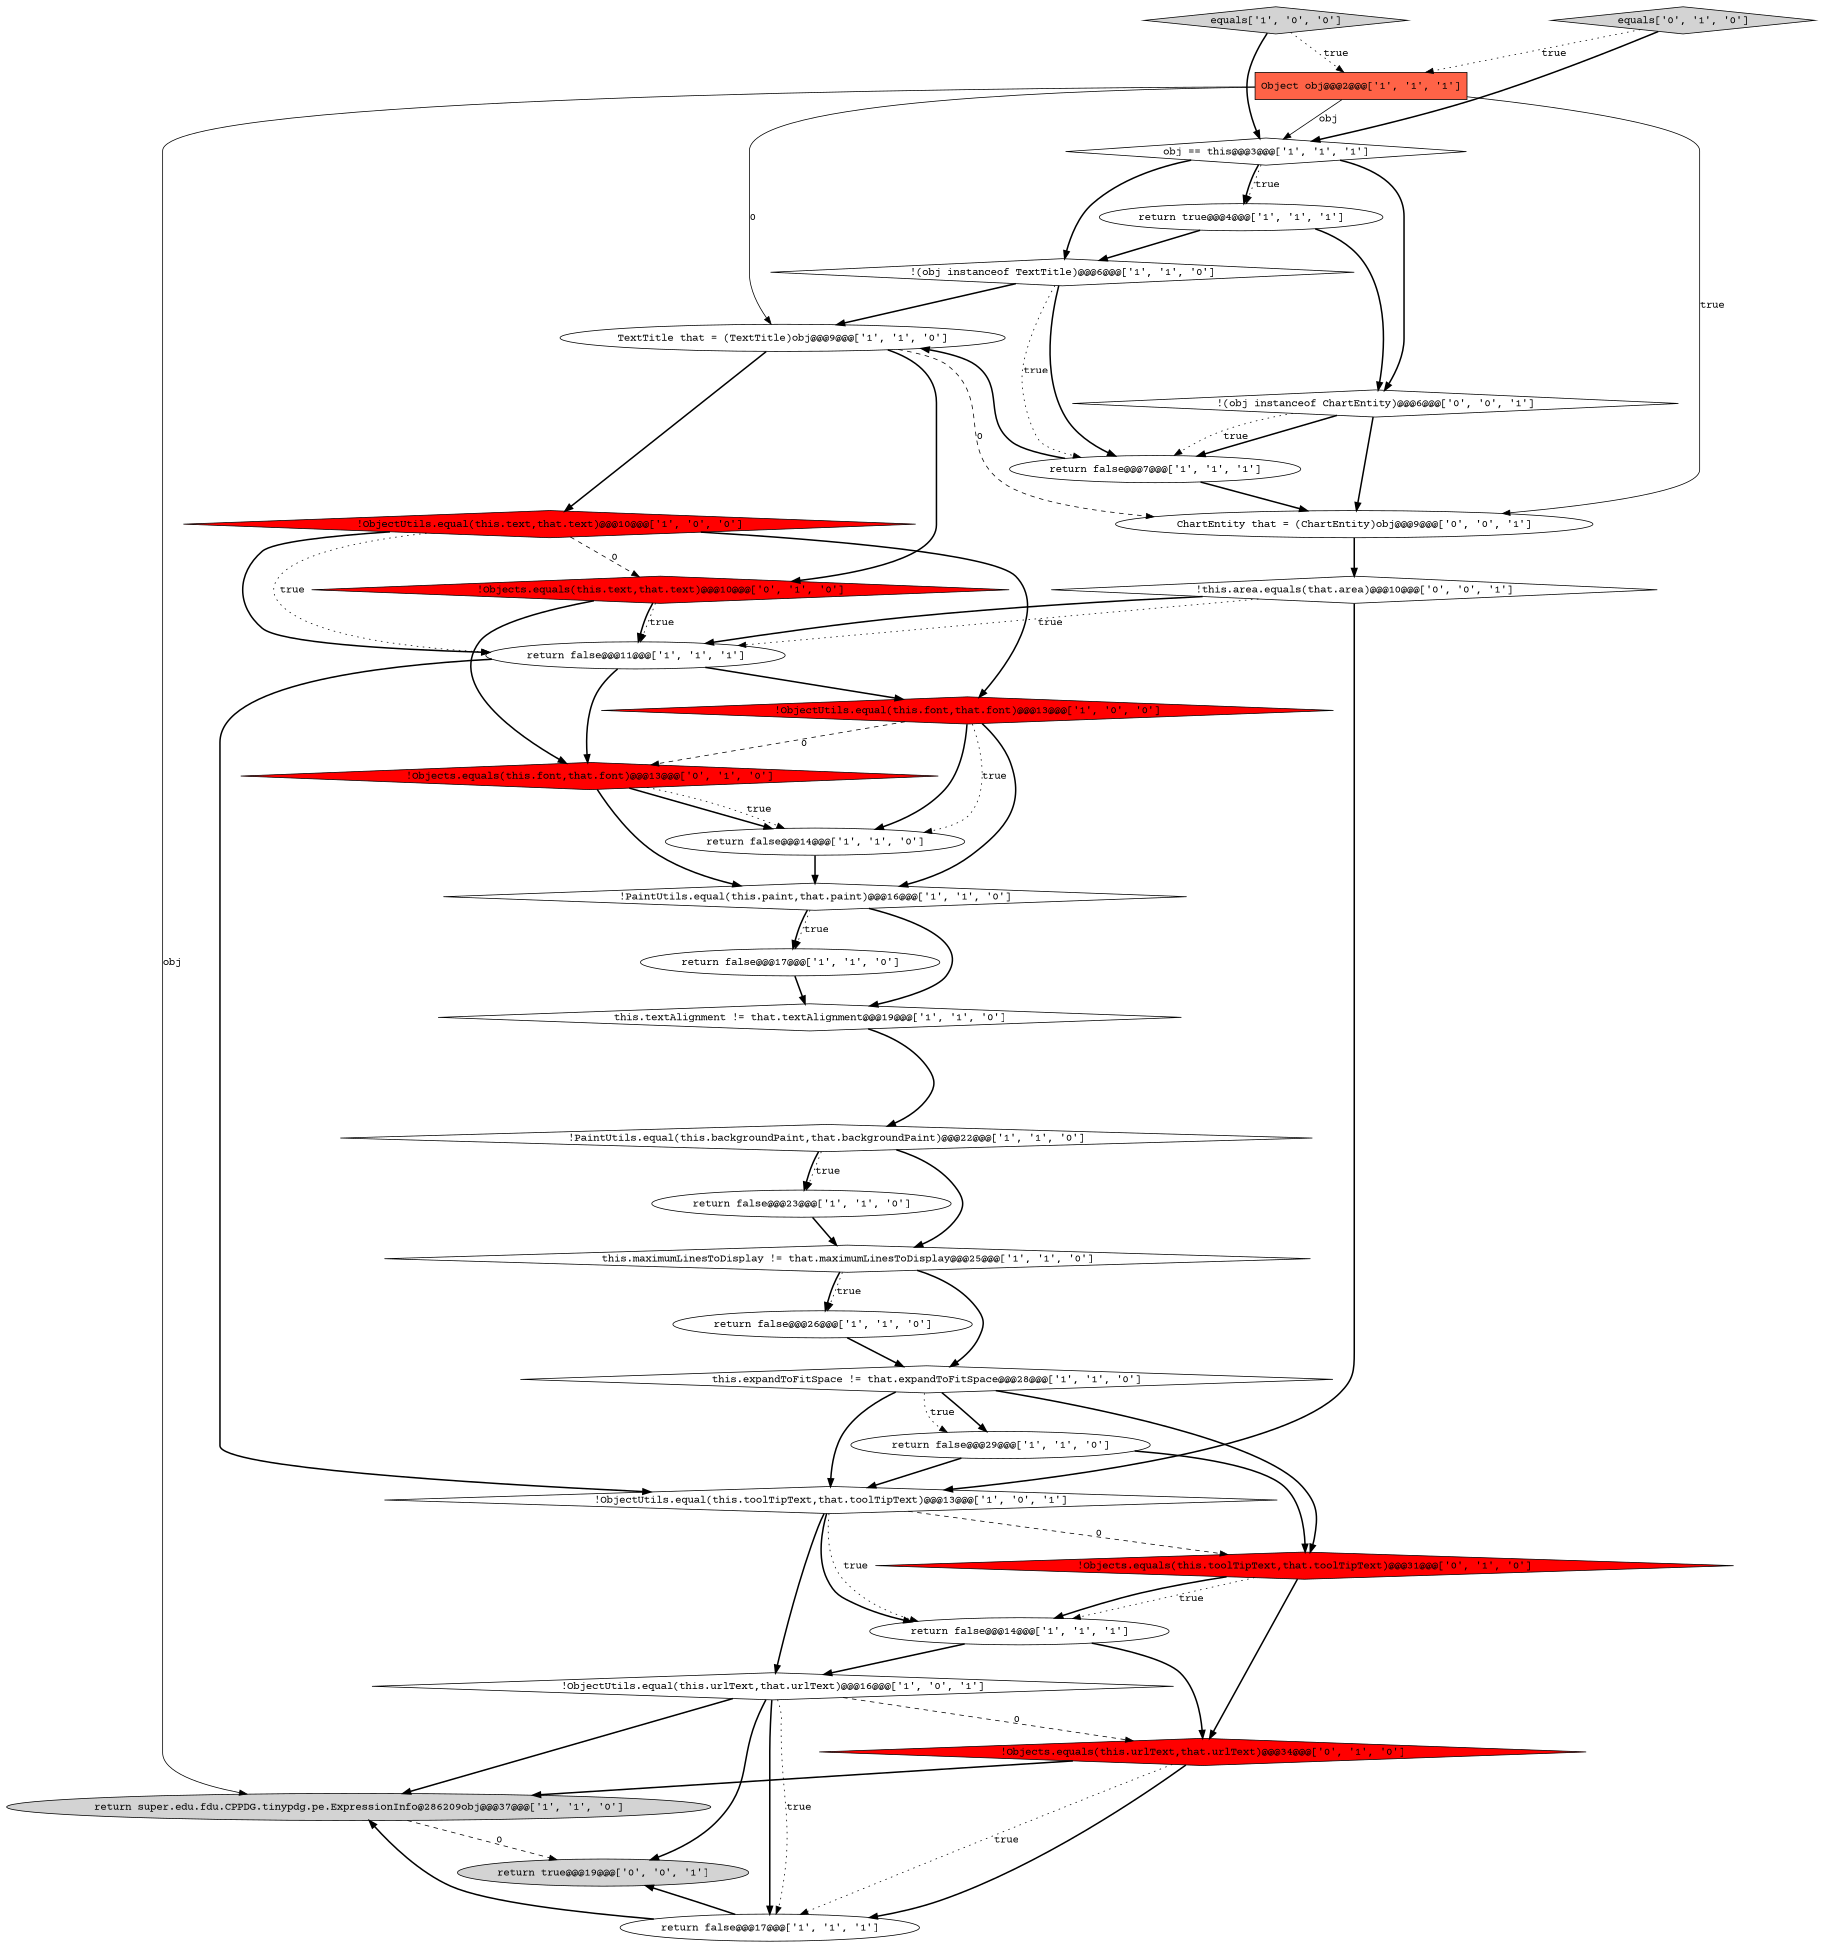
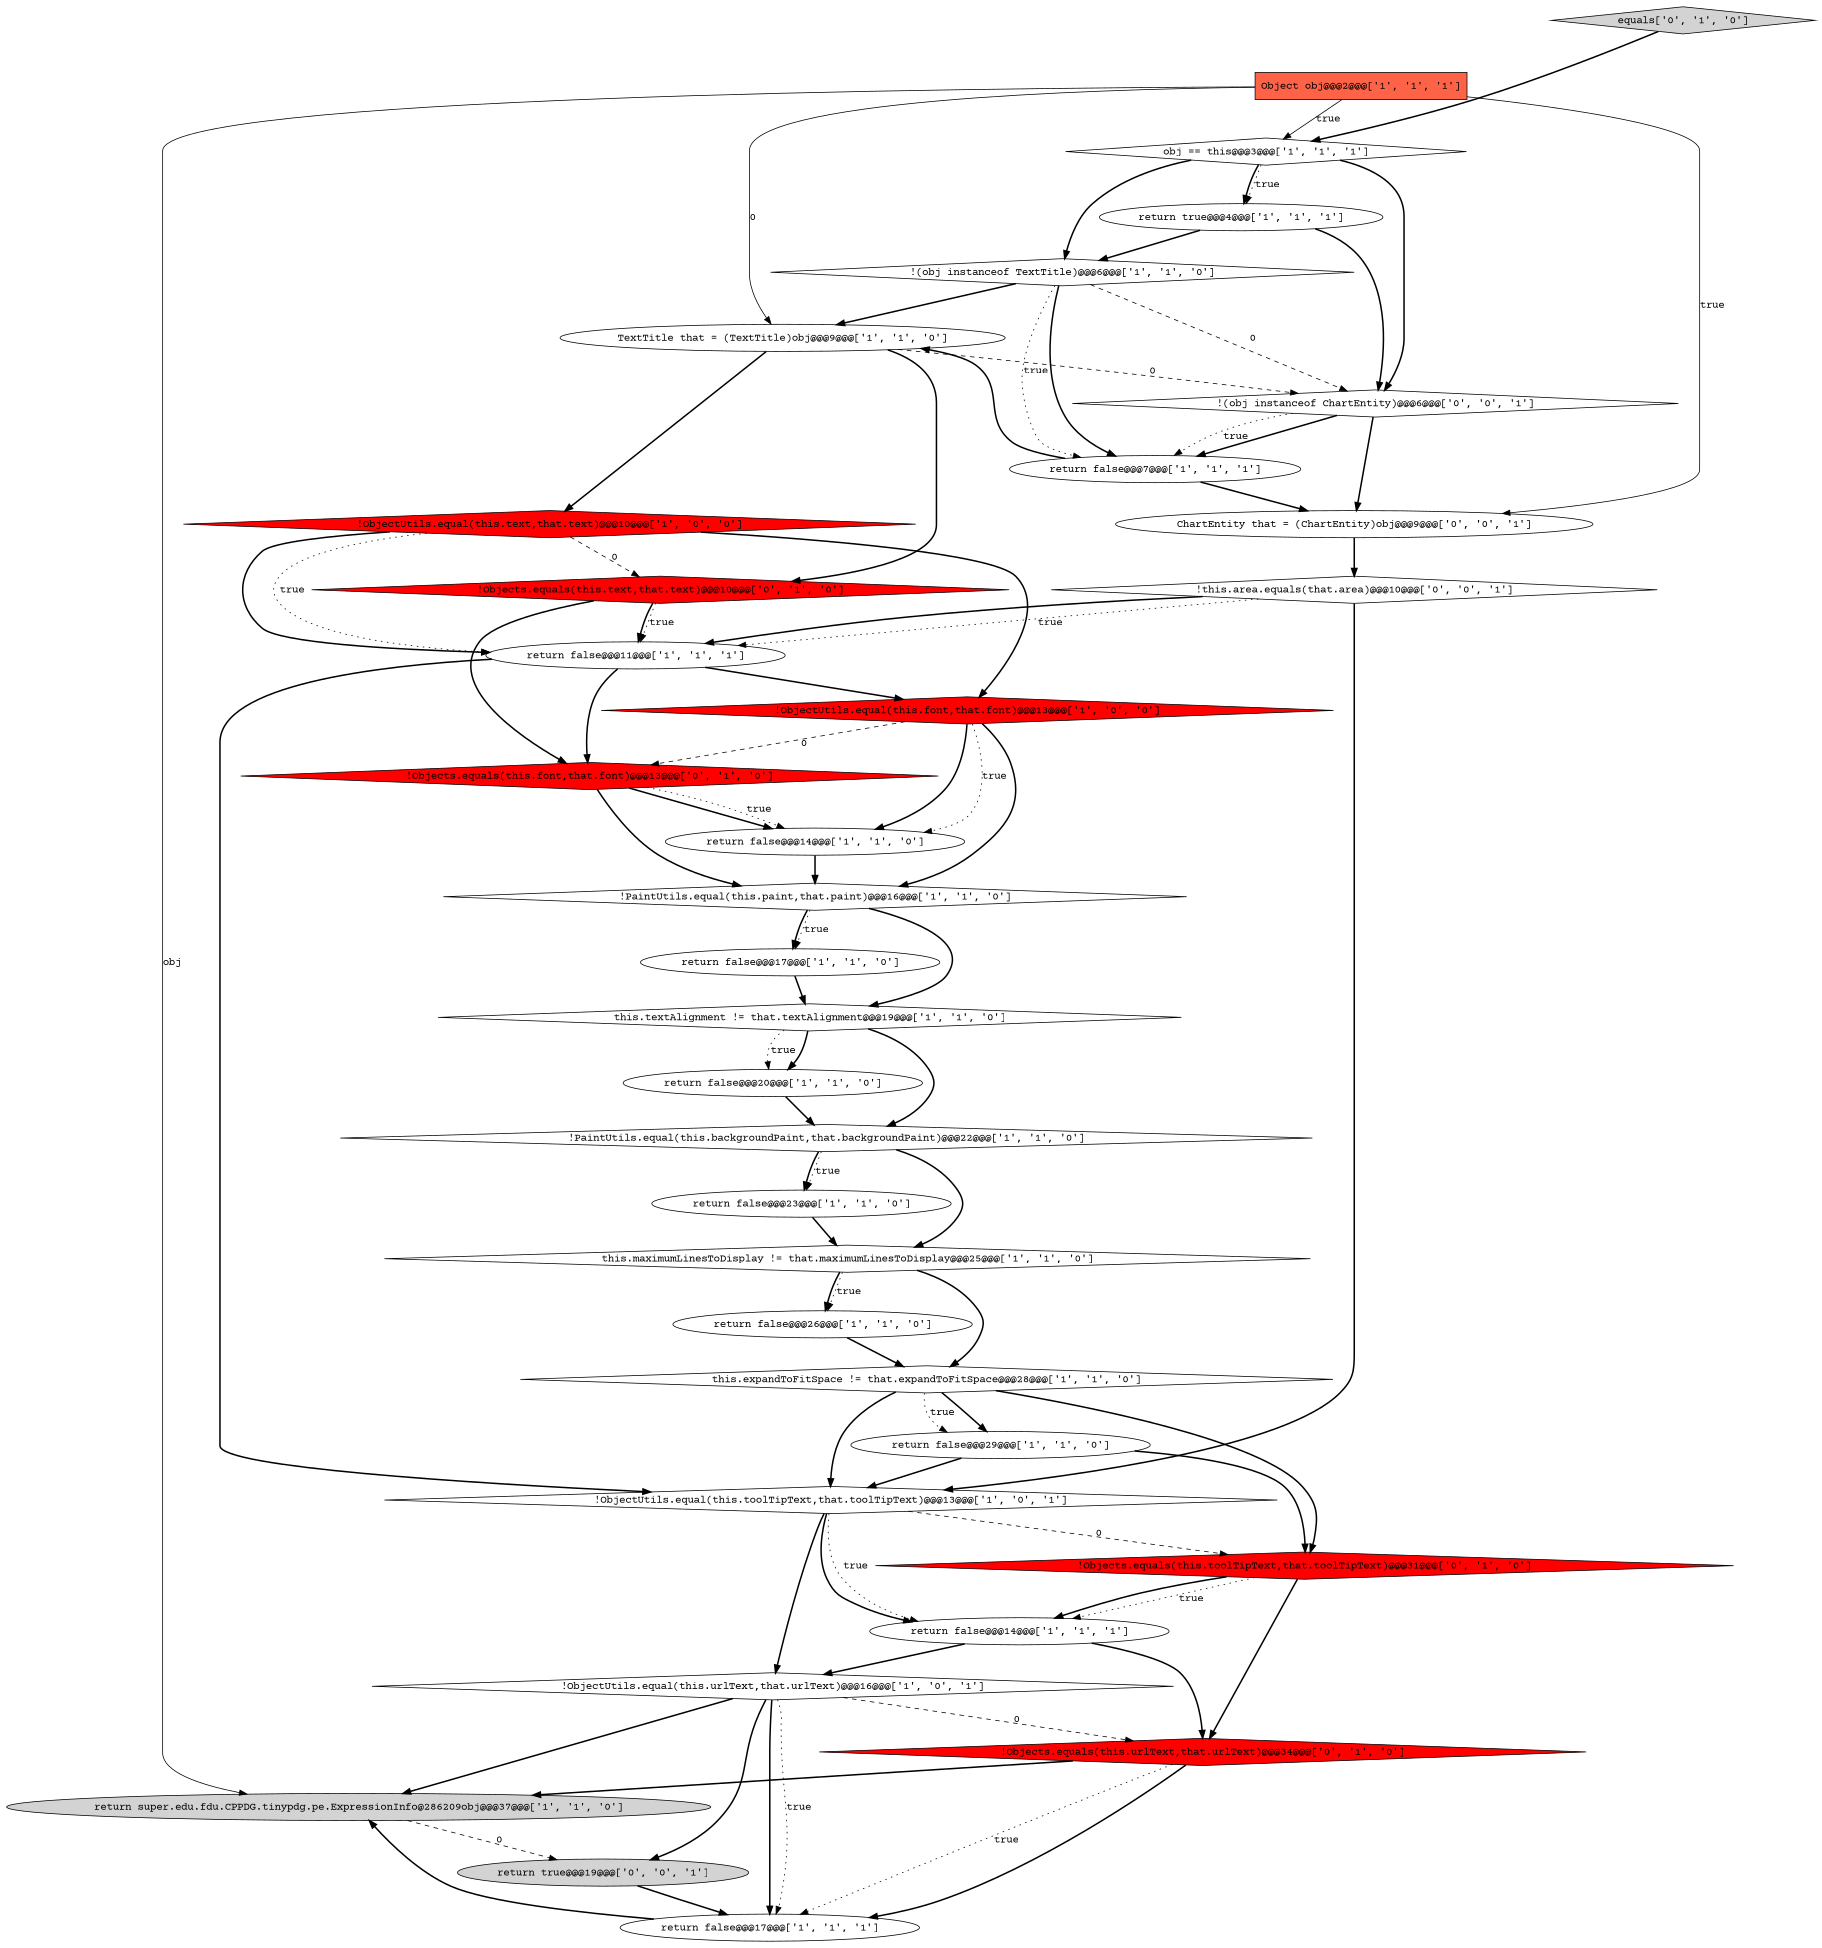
node "equals['1', '0', '0']": removed
edge "equals['0', '1', '0']" -> "Object obj@@@2@@@['1', '1', '1']": removed, label "true"
edge "Object obj@@@2@@@['1', '1', '1']" -> "obj == this@@@3@@@['1', '1', '1']": label "obj" -> "true"
edge "!(obj instanceof TextTitle)@@@6@@@['1', '1', '0']" -> "!(obj instanceof ChartEntity)@@@6@@@['0', '0', '1']": added, label "0"
edge "TextTitle that = (TextTitle)obj@@@9@@@['1', '1', '0']" -> "ChartEntity that = (ChartEntity)obj@@@9@@@['0', '0', '1']": now "TextTitle that = (TextTitle)obj@@@9@@@['1', '1', '0']" -> "!(obj instanceof ChartEntity)@@@6@@@['0', '0', '1']"
node "return false@@@20@@@['1', '1', '0']": added
edge "return false@@@17@@@['1', '1', '1']" -> "return true@@@19@@@['0', '0', '1']": reversed
